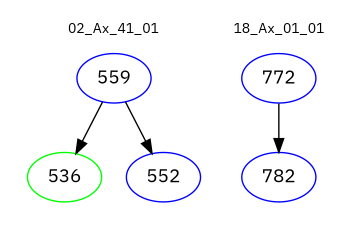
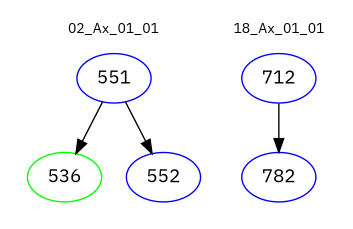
cluster "02_Ax_41_01": label "02_Ax_41_01" -> "02_Ax_01_01"
node "559": label "559" -> "551"
node "772": label "772" -> "712"
